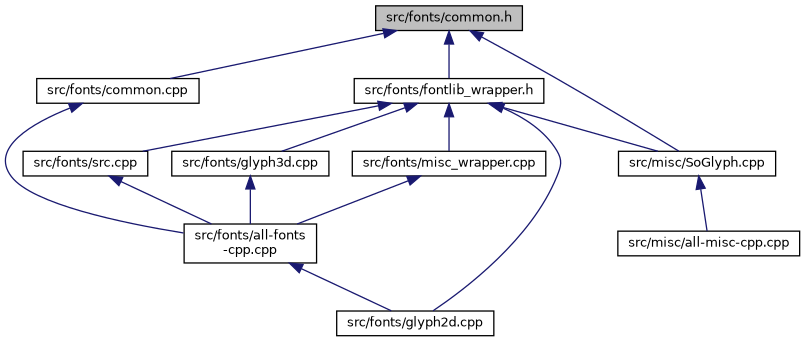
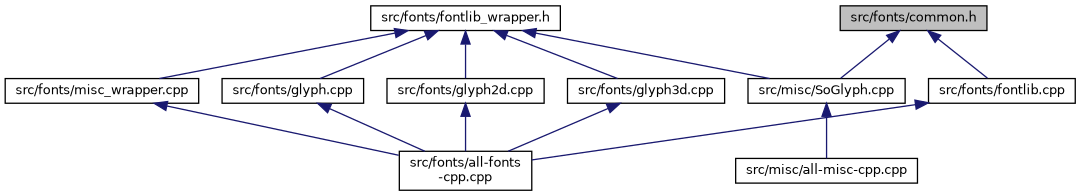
edge "src/fonts/fontlib_wrapper.h" -> "src/fonts/common.h": removed
node "src/fonts/common.cpp": label "src/fonts/common.cpp" -> "src/fonts/fontlib.cpp"
node "src/fonts/src.cpp": label "src/fonts/src.cpp" -> "src/fonts/glyph.cpp"
edge "src/fonts/glyph2d.cpp" -> "src/fonts/all-fonts -cpp.cpp": reversed
